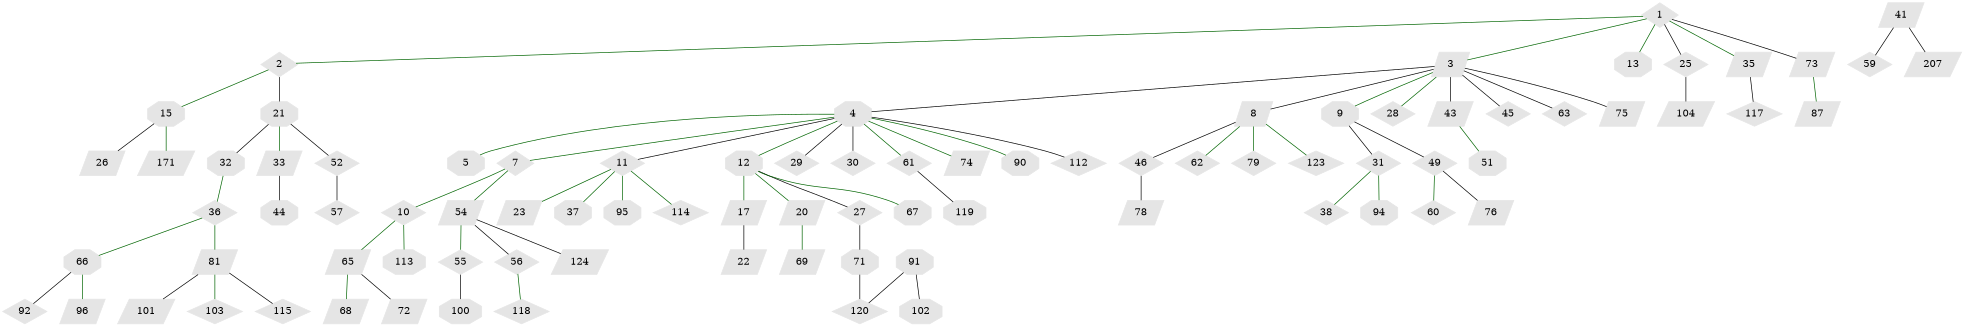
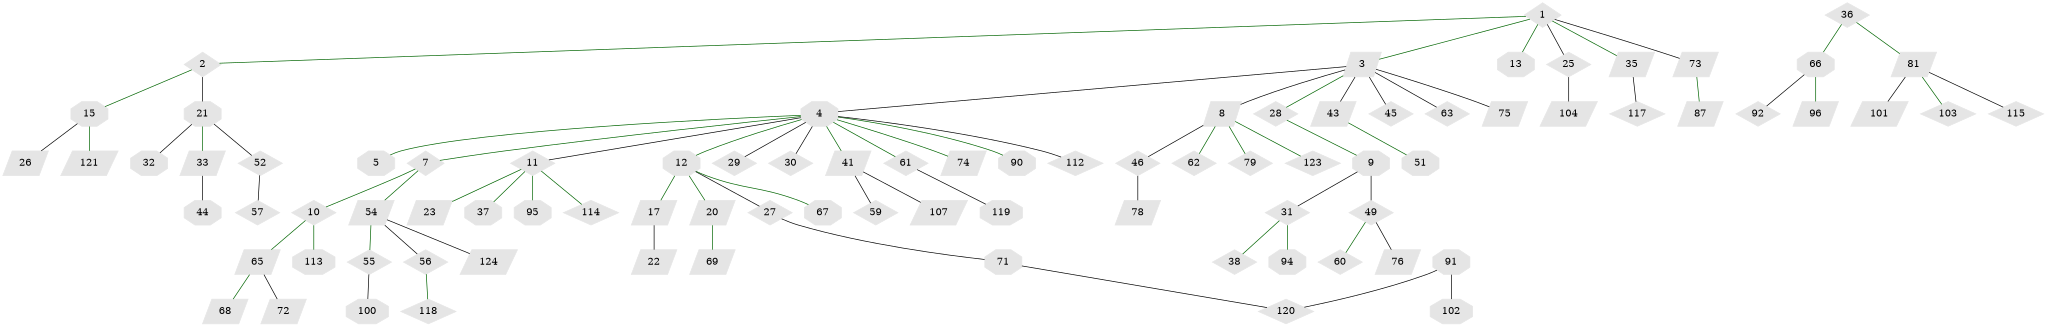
node "207": label "207" -> "107"
edge "3" -- "9": now "28" -- "9"
edge "4" -- "41": added
node "171": label "171" -> "121"
edge "32" -- "36": removed
